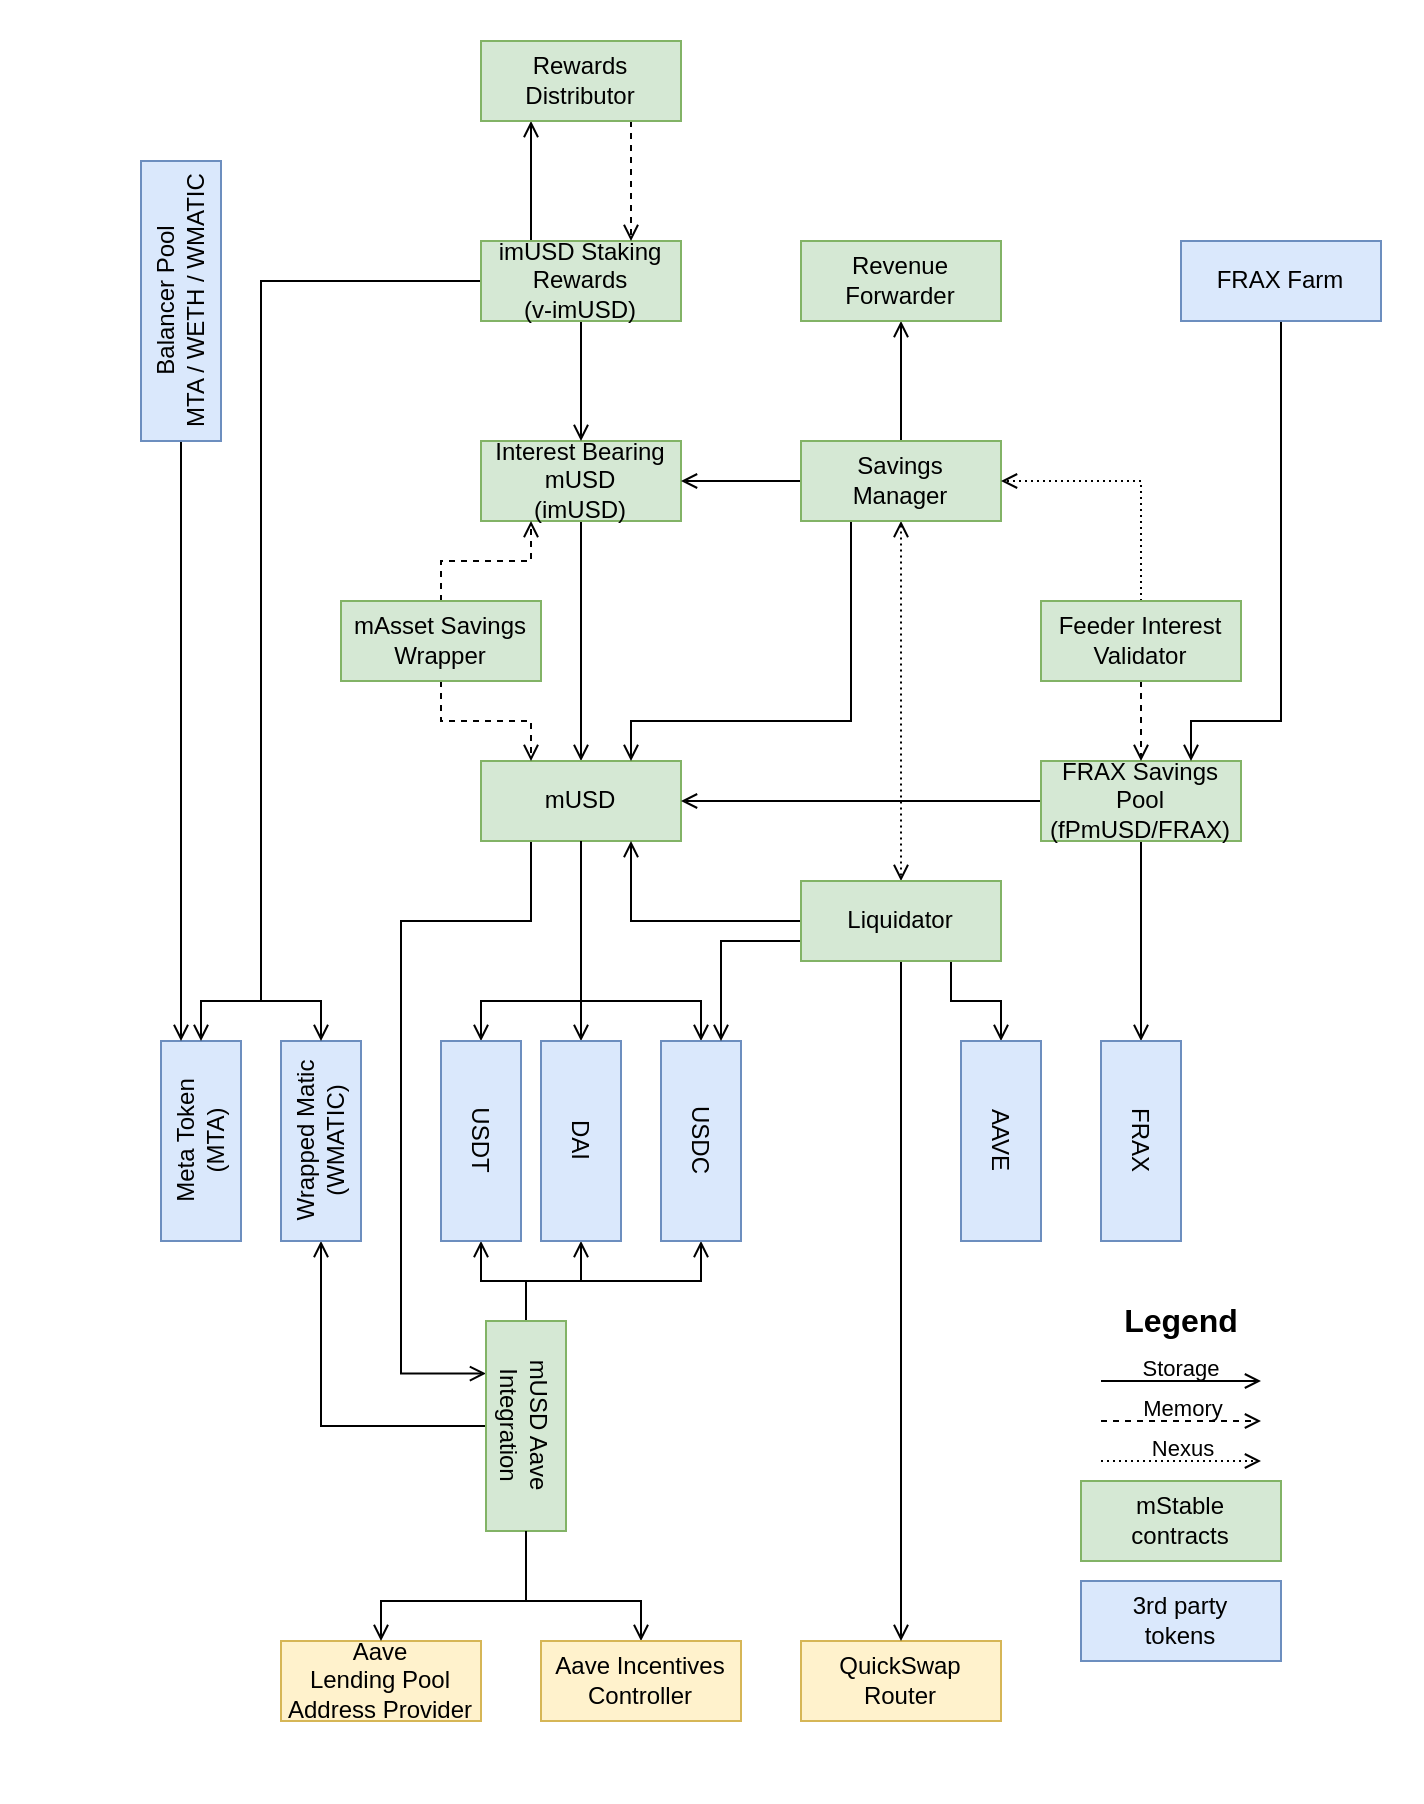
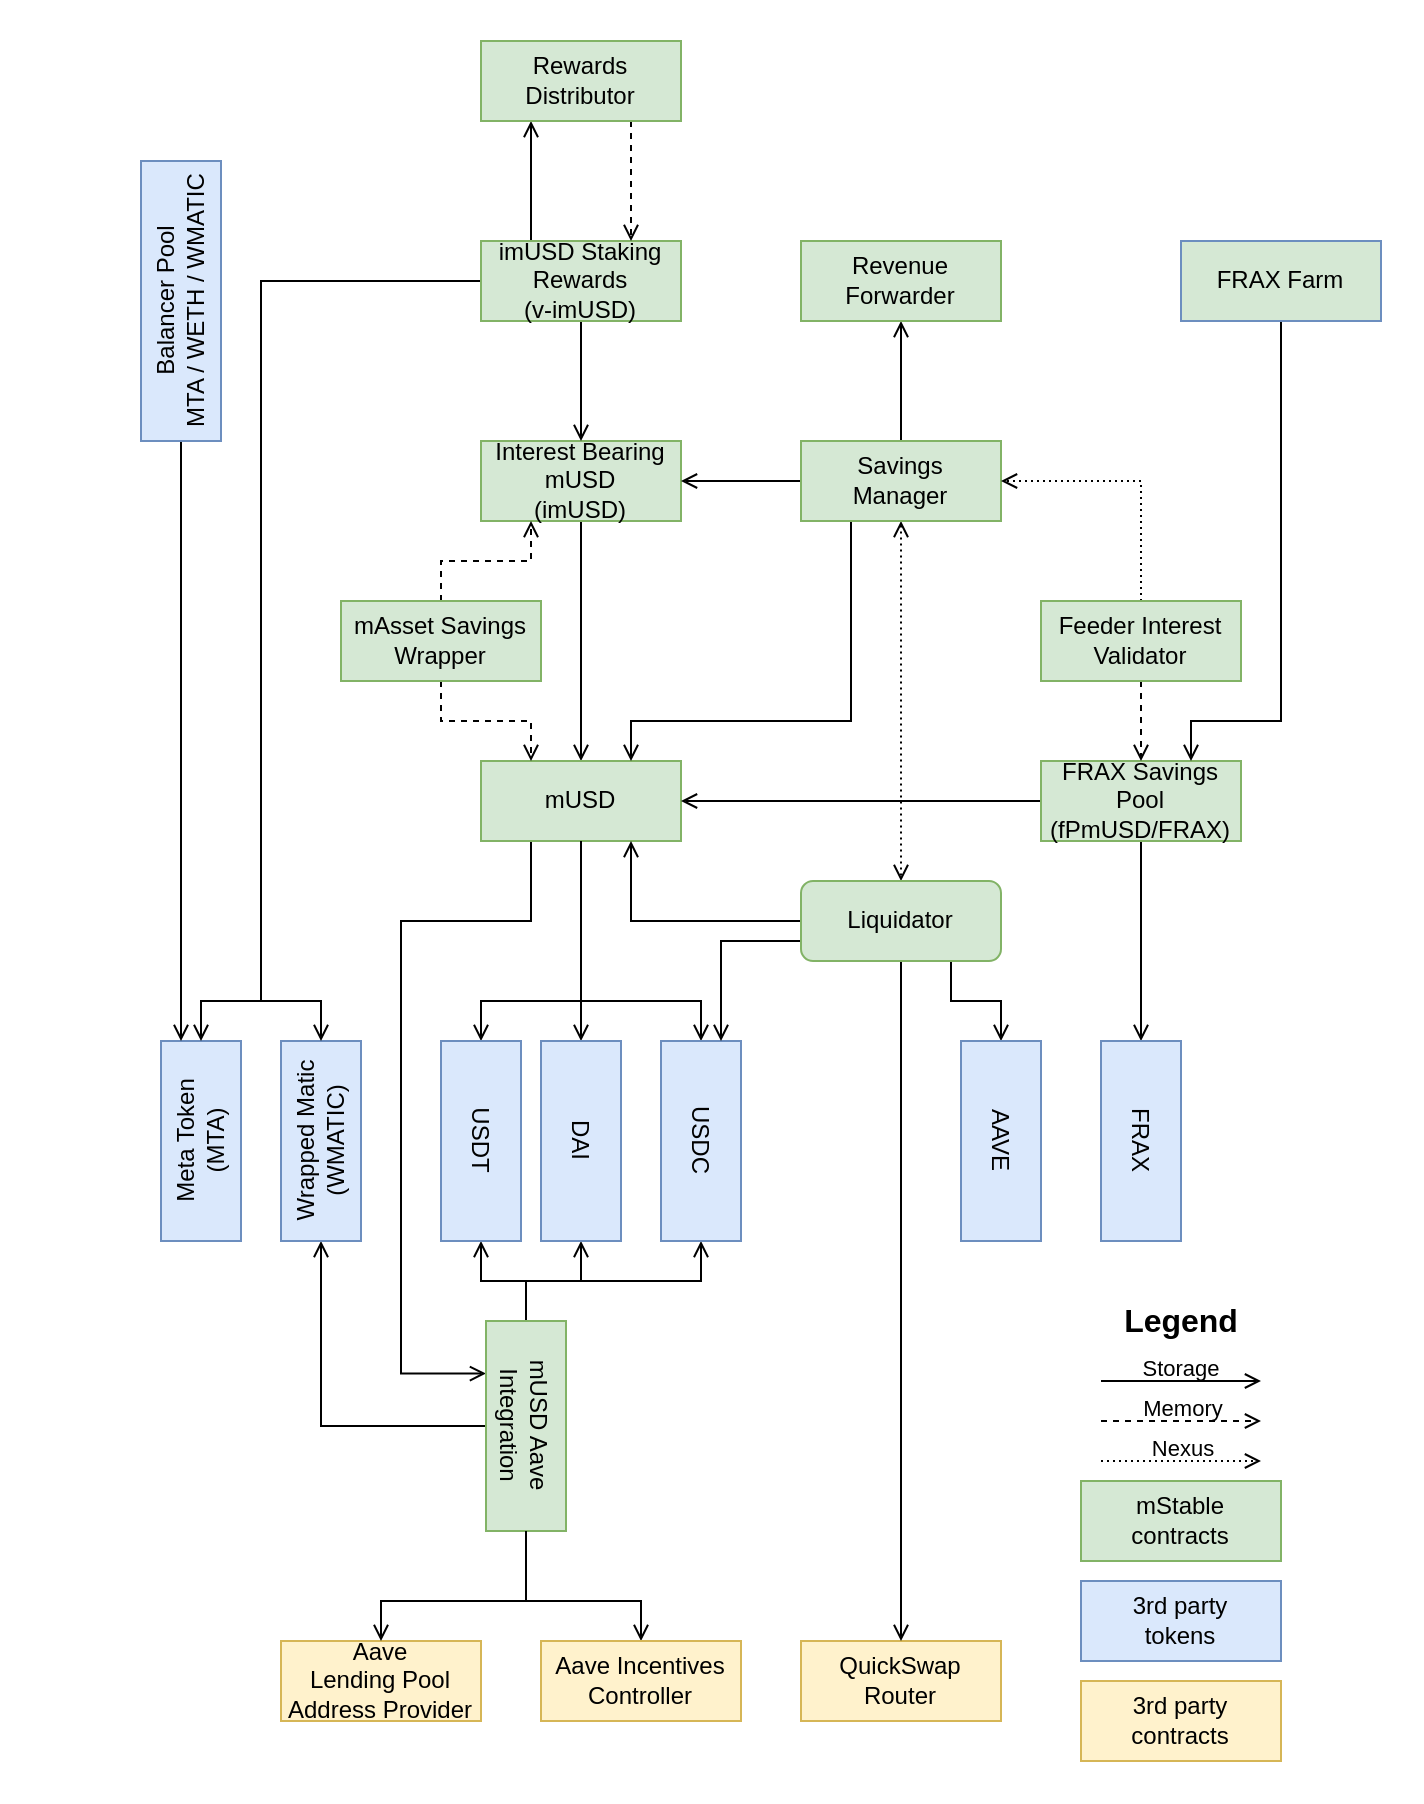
node "FRAX Farm": fillcolor #dae8fc -> #d5e8d4
node "Liquidator": shape rectangle -> rounded rectangle
node "3rd party contracts": added
